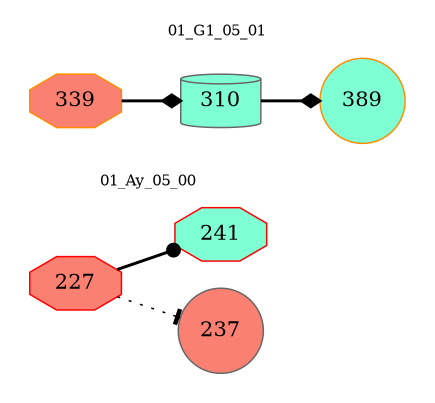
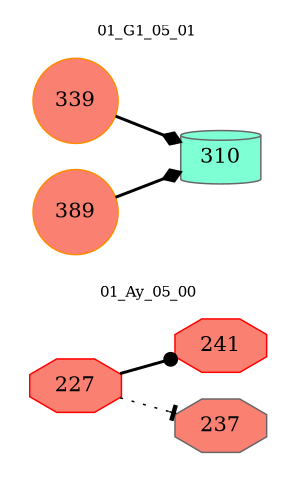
node "339": shape octagon -> circle
edge "310" -> "389": reversed
node "389": fillcolor aquamarine -> salmon
node "241": fillcolor aquamarine -> salmon
node "237": shape circle -> octagon
